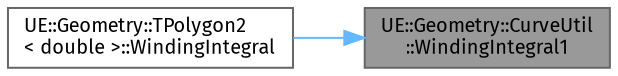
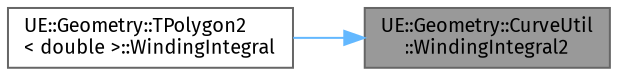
node "UE::Geometry::CurveUtil ::WindingIntegral1": label "UE::Geometry::CurveUtil ::WindingIntegral1" -> "UE::Geometry::CurveUtil ::WindingIntegral2"
